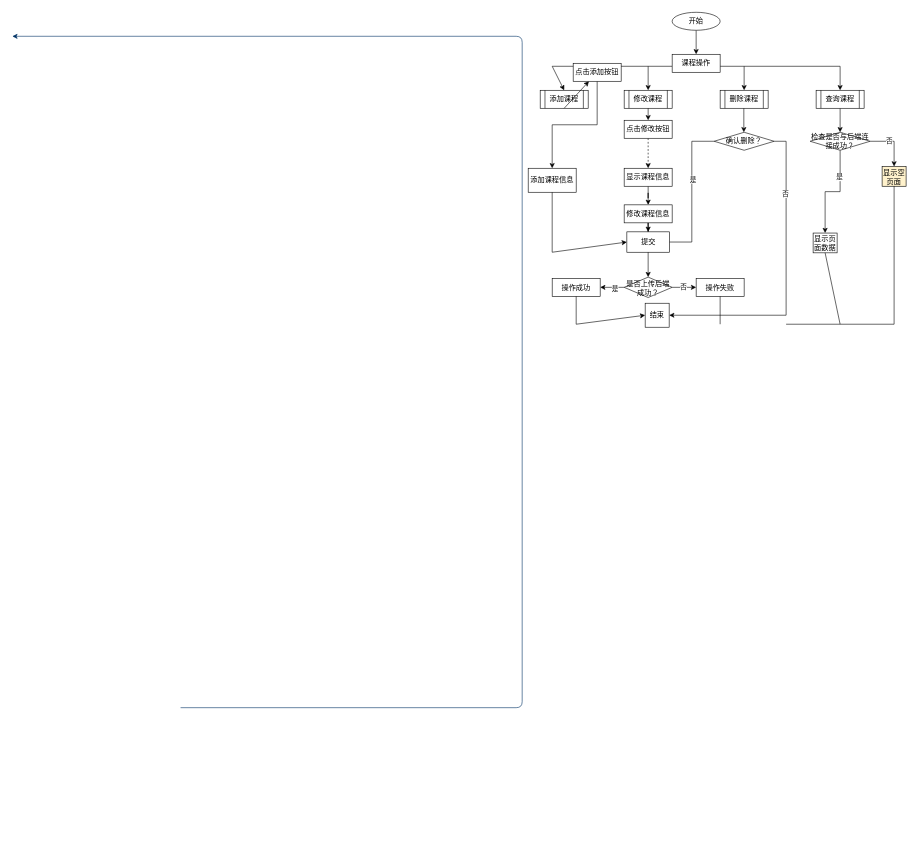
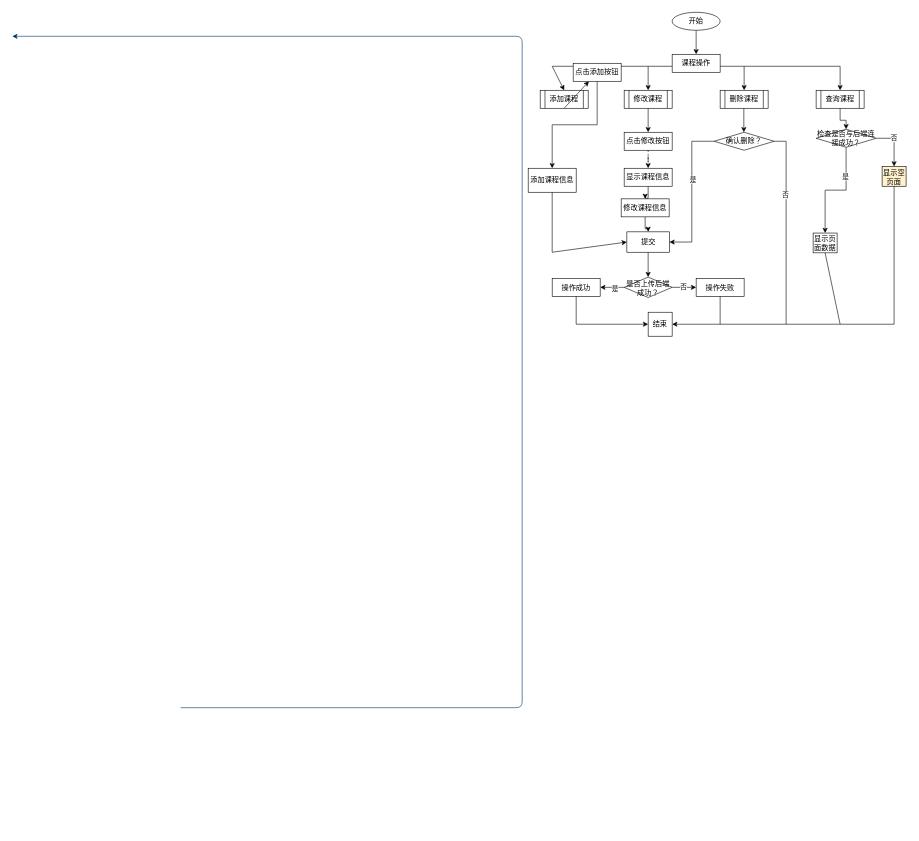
node "点击修改按钮": moved (648, 129) -> (648, 141)
node "检查是否与后端连接成功？": moved (840, 141) -> (846, 138)
node "修改课程信息": moved (648, 214) -> (645, 208)
edge "确认删除？" -- "提交": arrowhead none -> classic
node "结束": moved (657, 315) -> (660, 324)
